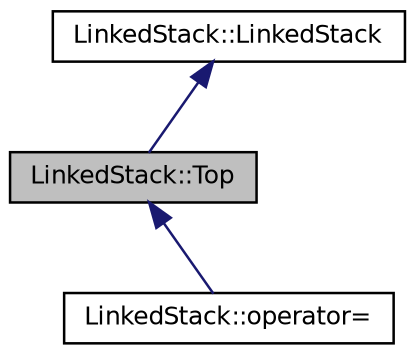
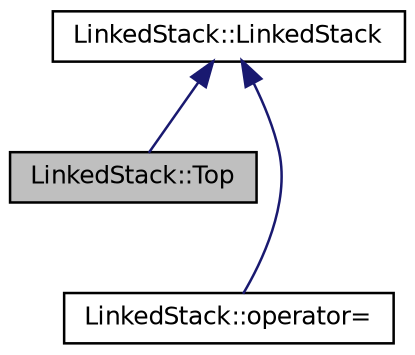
edge "LinkedStack::operator=" -> "LinkedStack::Top": now "LinkedStack::operator=" -> "LinkedStack::LinkedStack"
